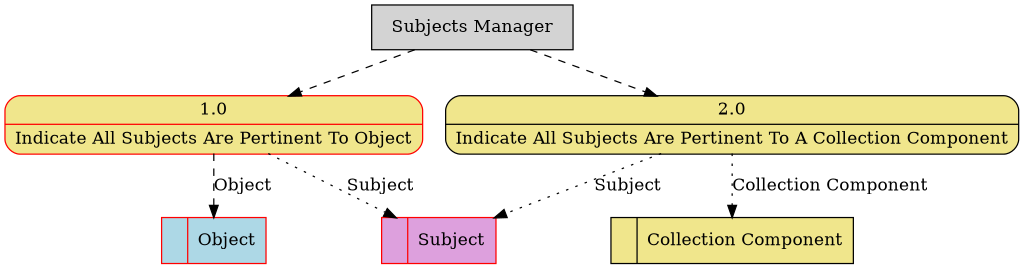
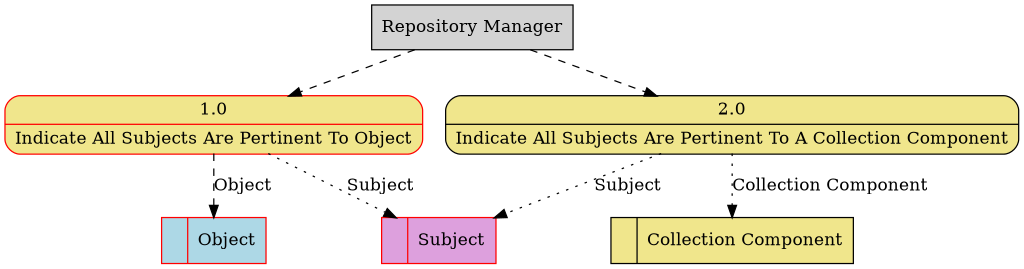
node "Subjects Manager": label "Subjects Manager" -> "Repository Manager"
